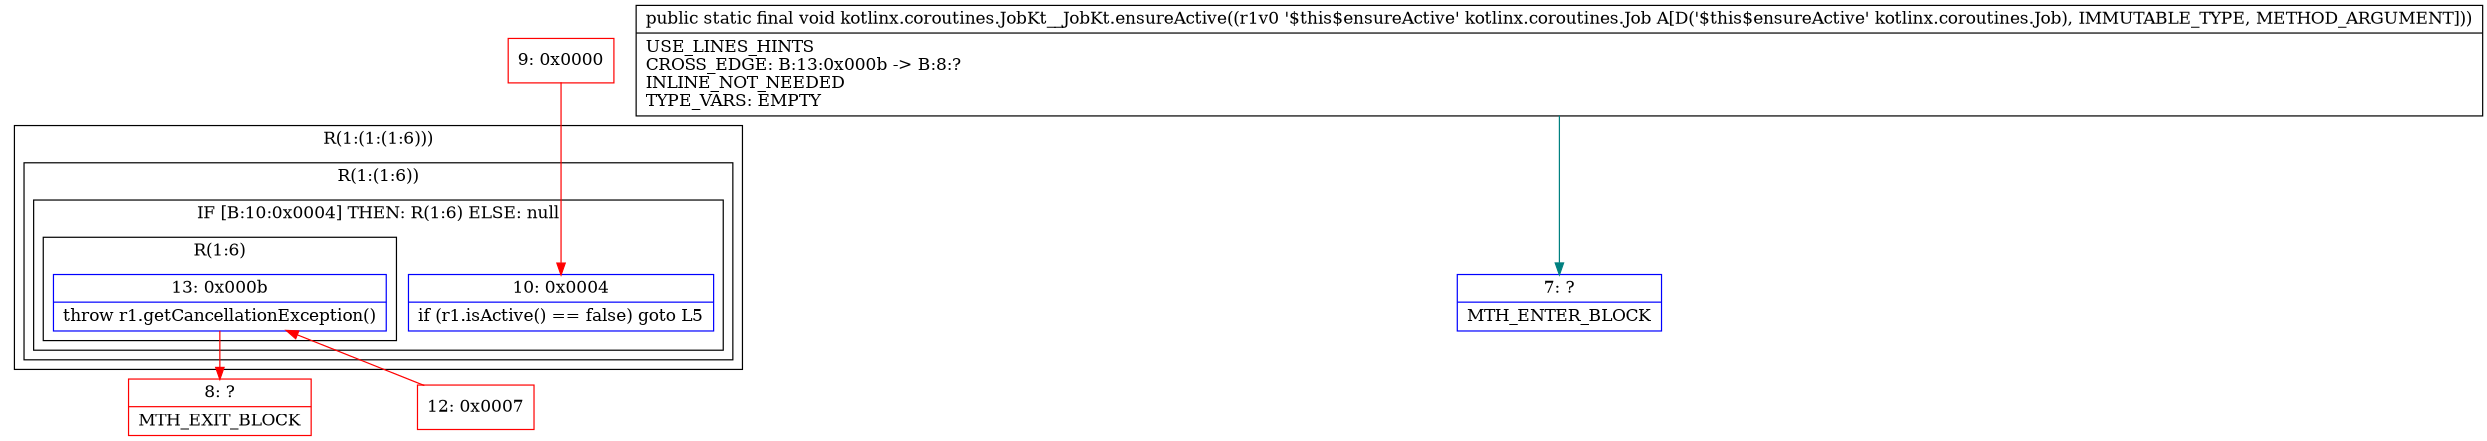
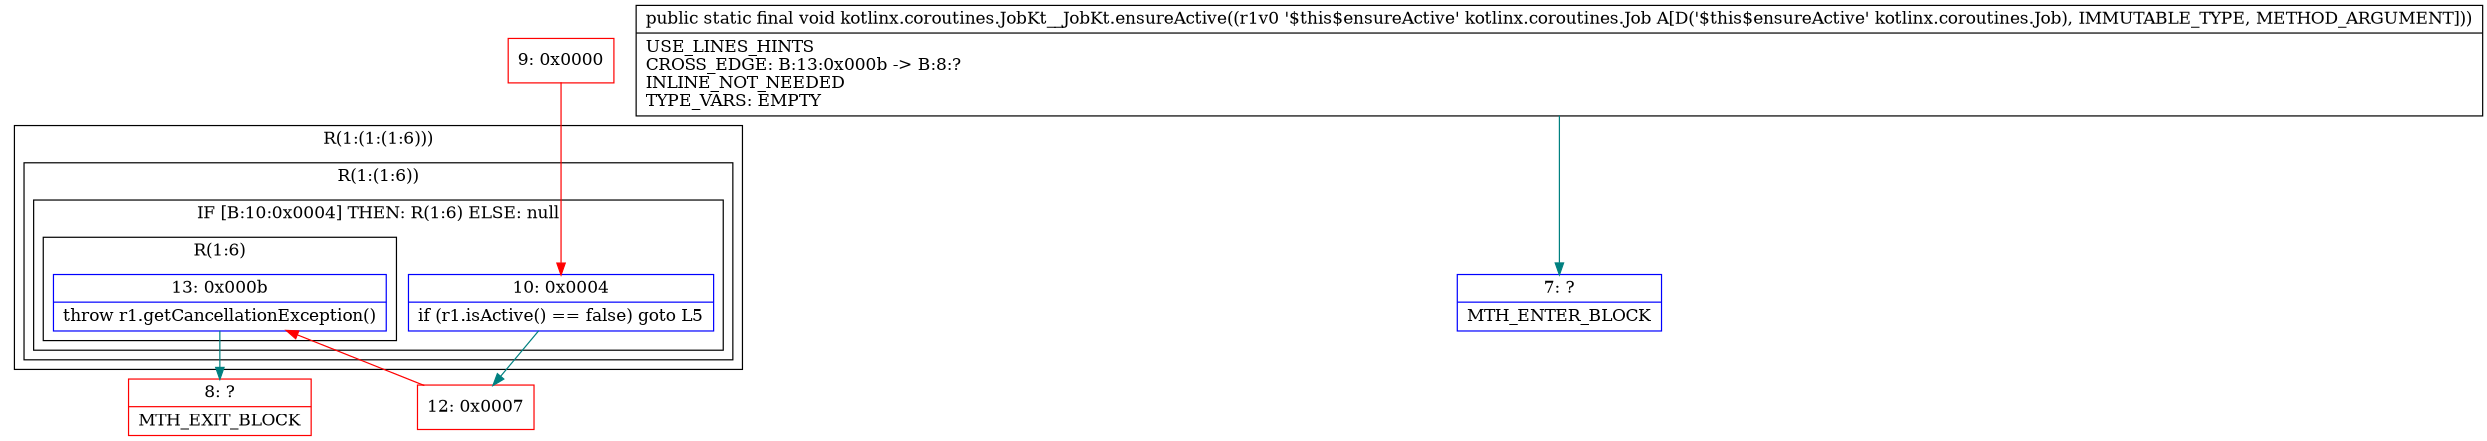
edge "10: 0x0004" -> "12: 0x0007": added
edge "13: 0x000b" -> "8: ?": color red -> teal
